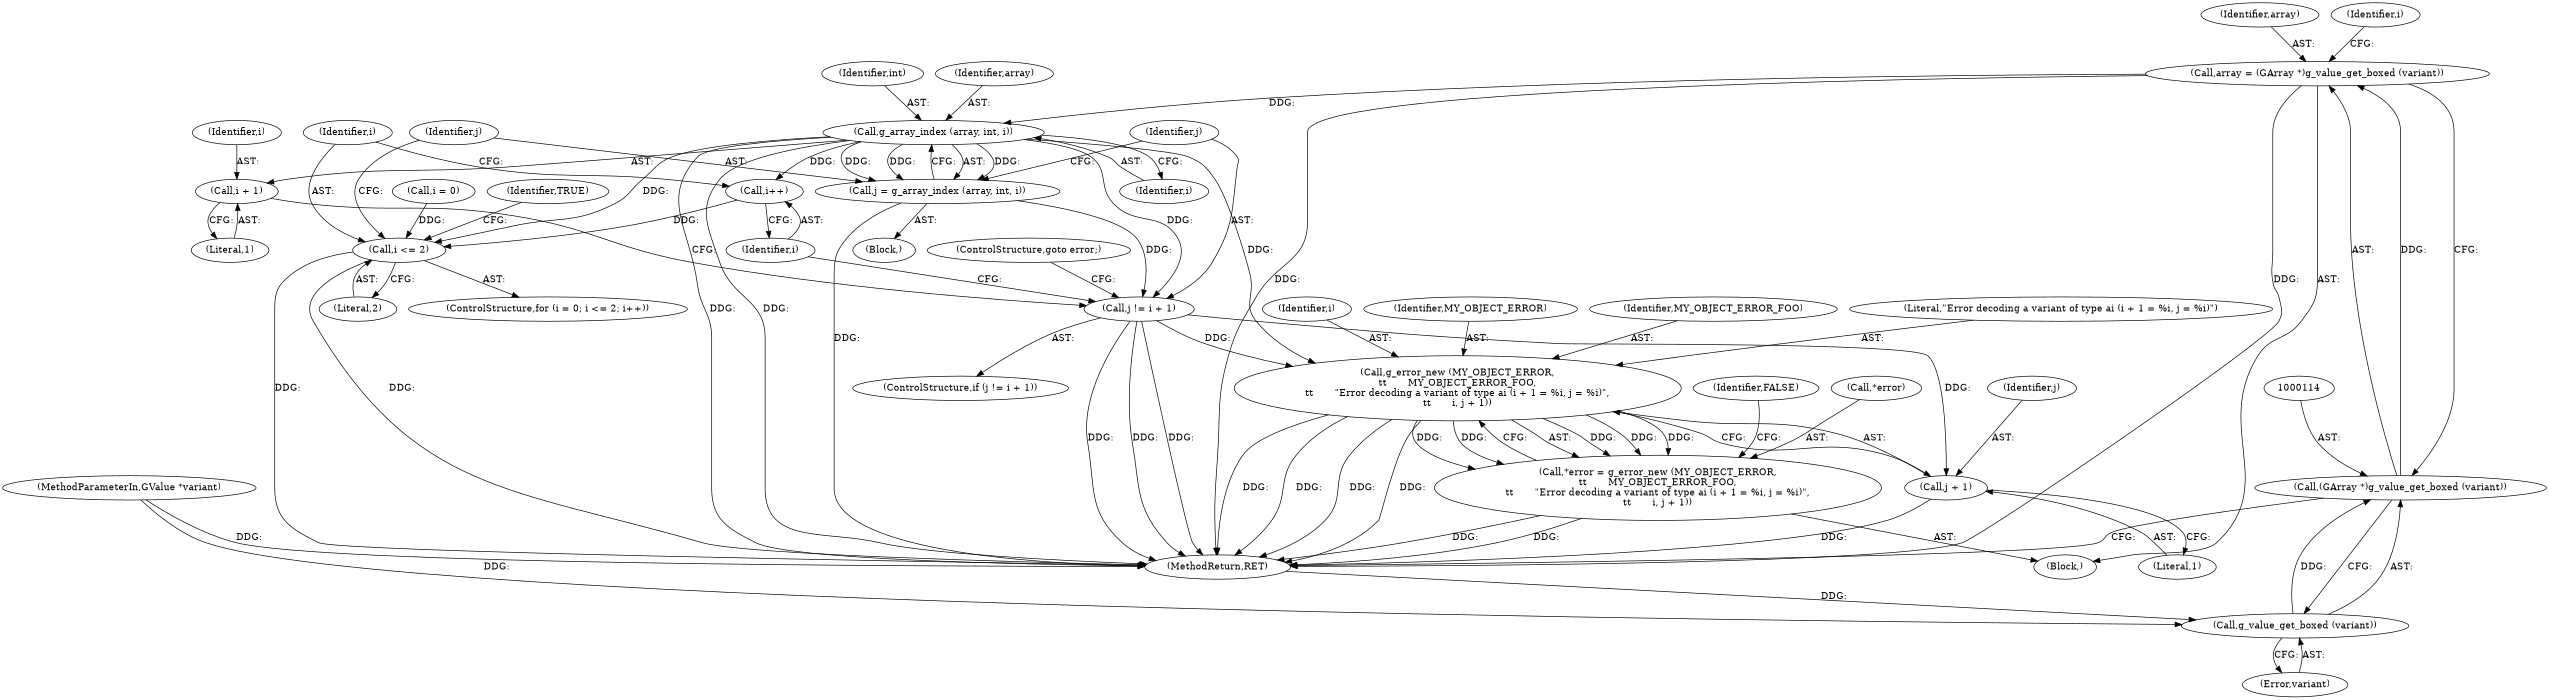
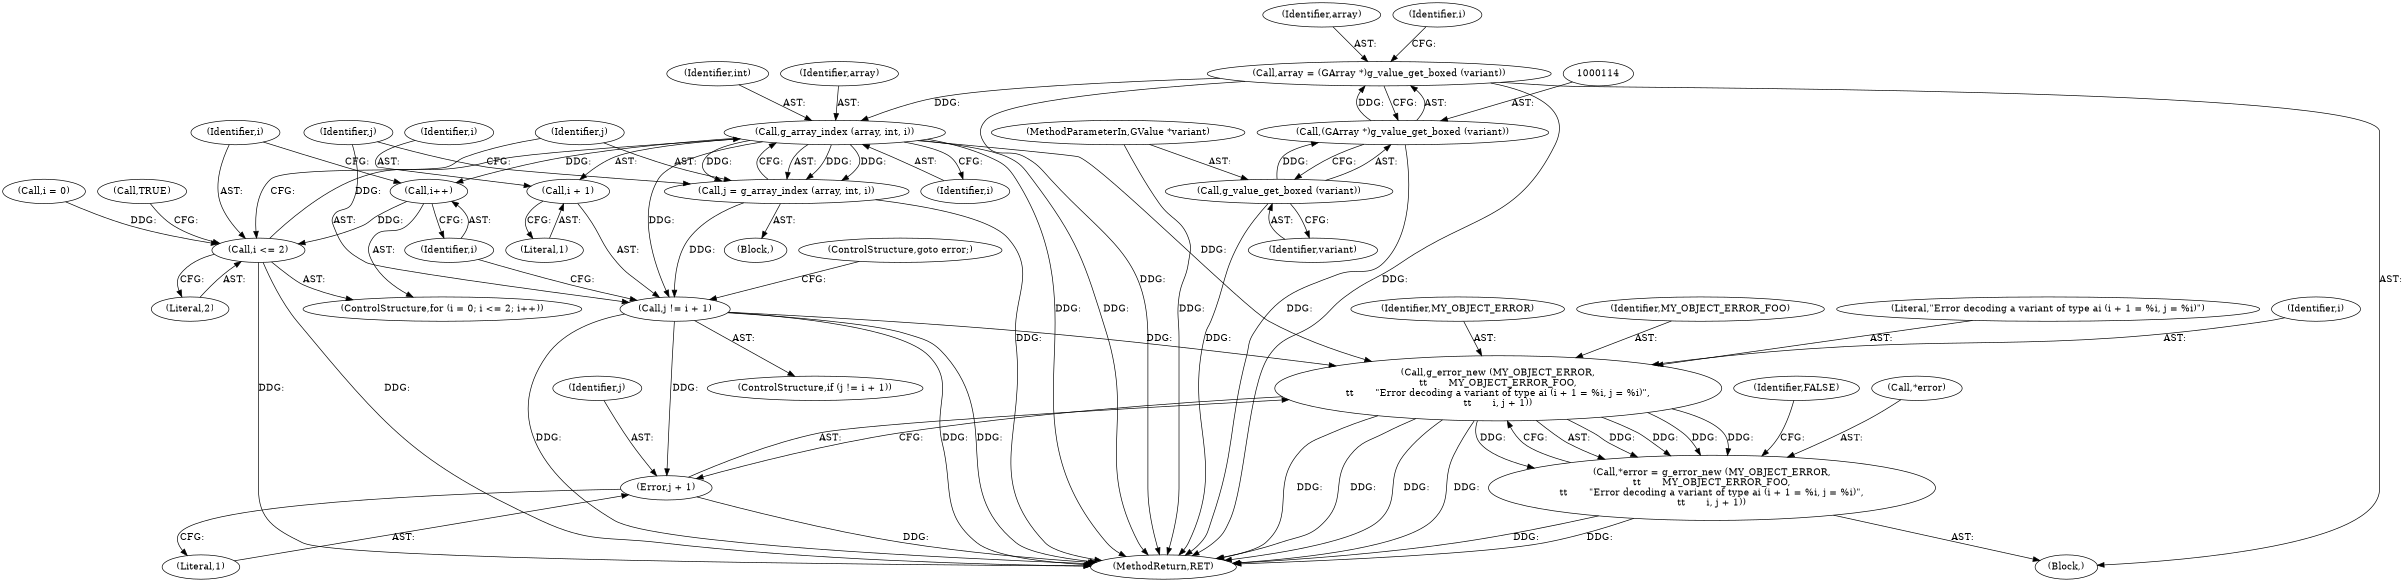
edge "(Call,g_array_index (array, int, i))" -> "(Call,i <= 2)": reversed
node "(Identifier,TRUE)": label "(Identifier,TRUE)" -> "(Call,TRUE)"
edge "(Call,i++)" -> "(ControlStructure,for (i = 0; i <= 2; i++))": added, label "AST:"
edge "(Call,i + 1)" -> "(Call,j != i + 1)": label "CFG: " -> "AST: "
node "(Call,j + 1)": label "(Call,j + 1)" -> "(Error,j + 1)"
edge "(Call,(GArray *)g_value_get_boxed (variant))" -> "(MethodReturn,RET)": label "CFG: " -> "DDG: "
edge "(MethodParameterIn,GValue *variant)" -> "(Call,g_value_get_boxed (variant))": label "DDG: " -> "AST: "
edge "(MethodReturn,RET)" -> "(Call,g_value_get_boxed (variant))": reversed
node "(Error,variant)": label "(Error,variant)" -> "(Identifier,variant)"
